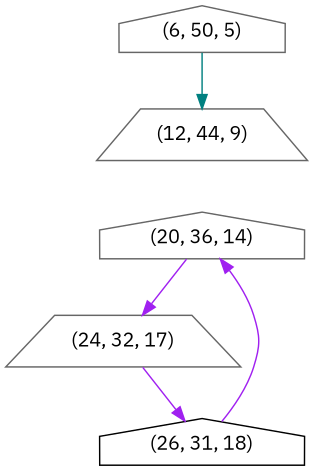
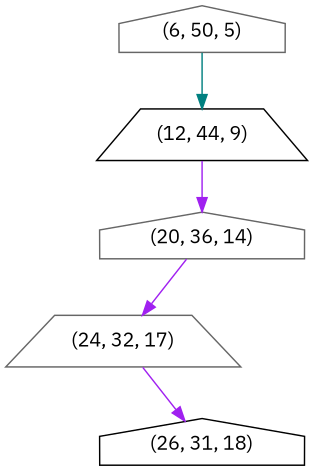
node "(12, 44, 9)": color gray40 -> black
edge "(26, 31, 18)" -> "(20, 36, 14)": now "(12, 44, 9)" -> "(20, 36, 14)"
